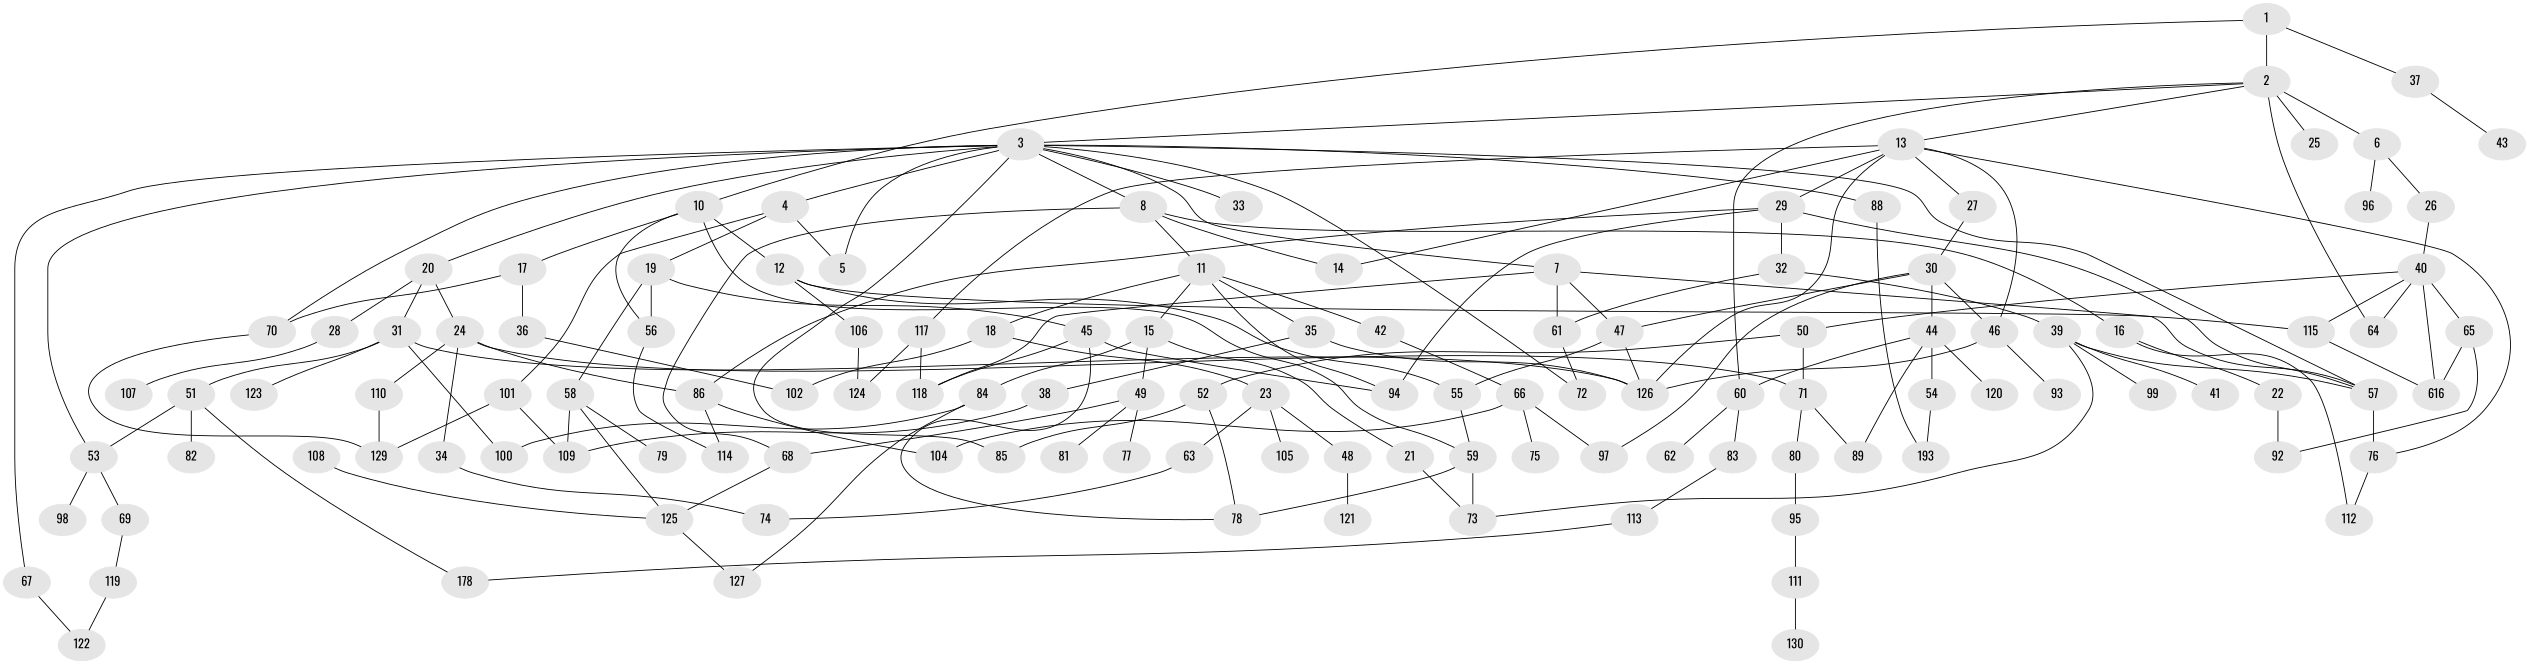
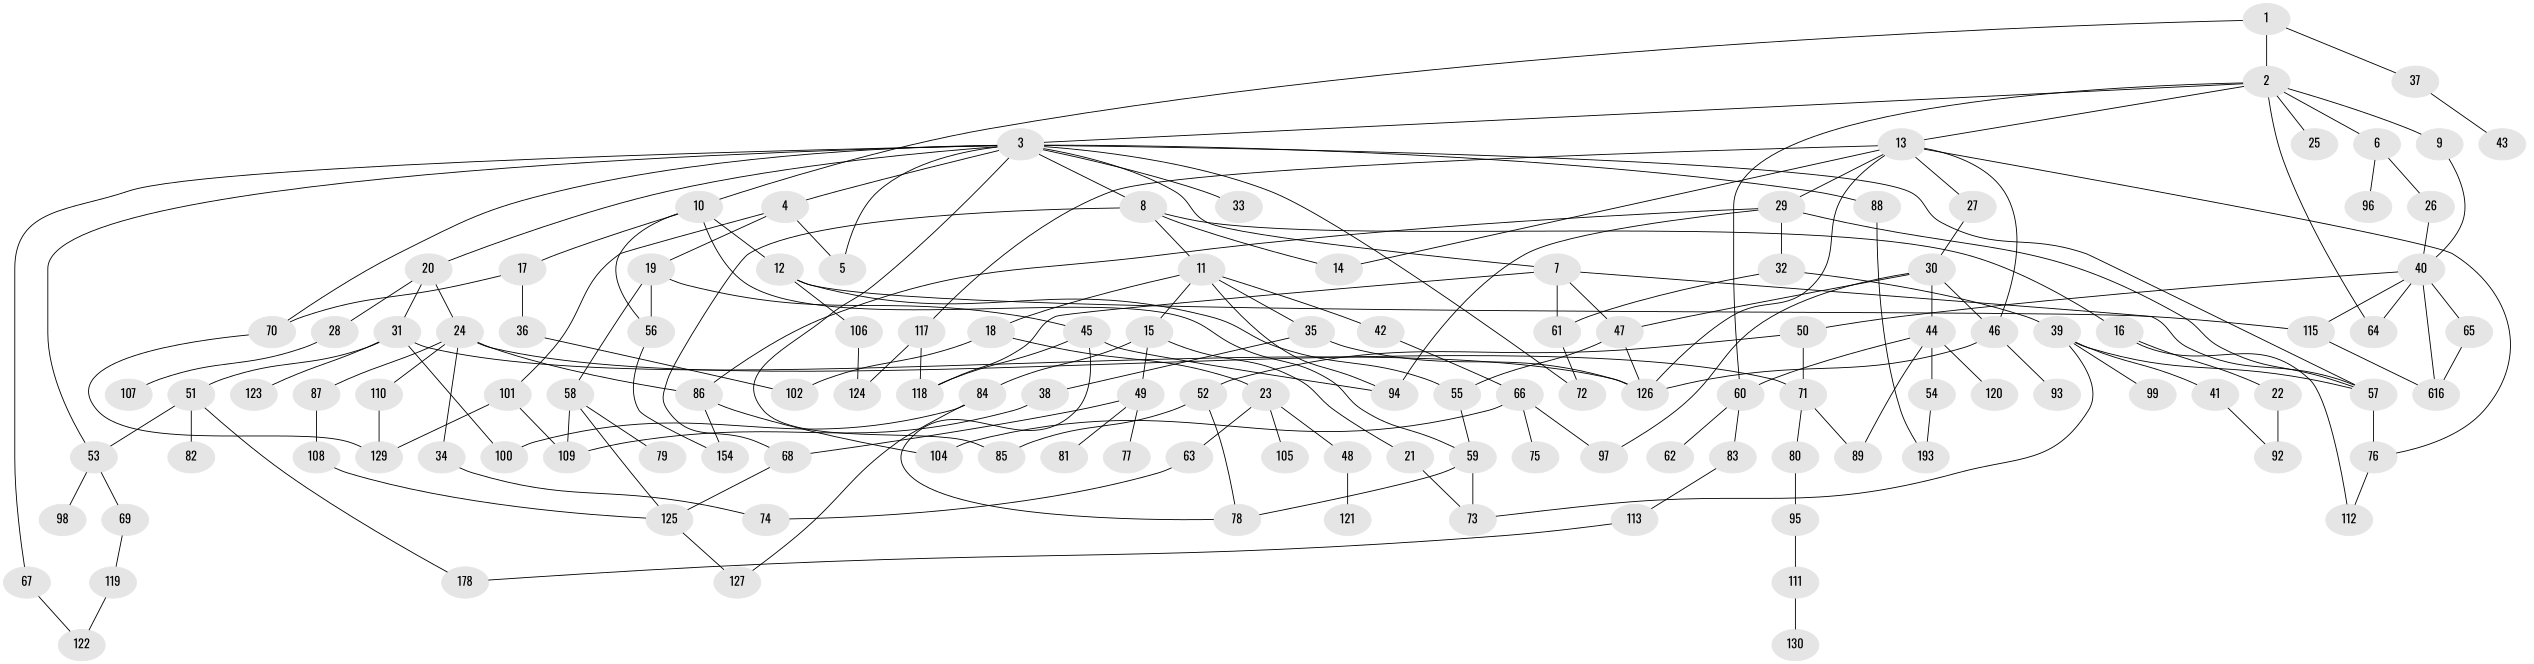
node "9": added
node "87": added
edge "65" -- "92": now "41" -- "92"
node "114": label "114" -> "154"
